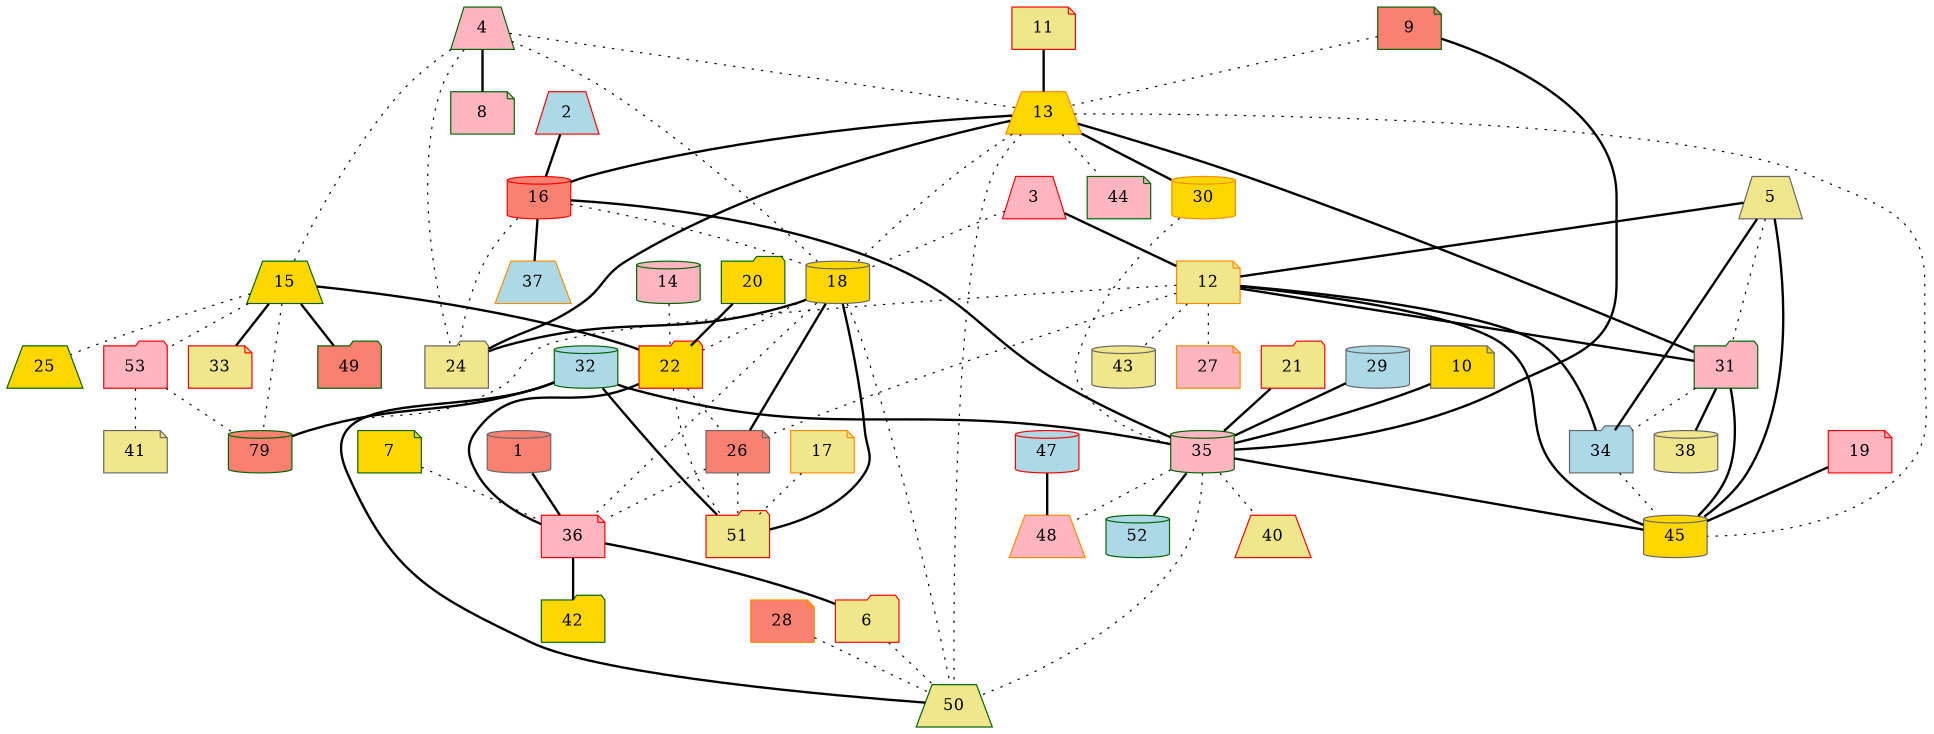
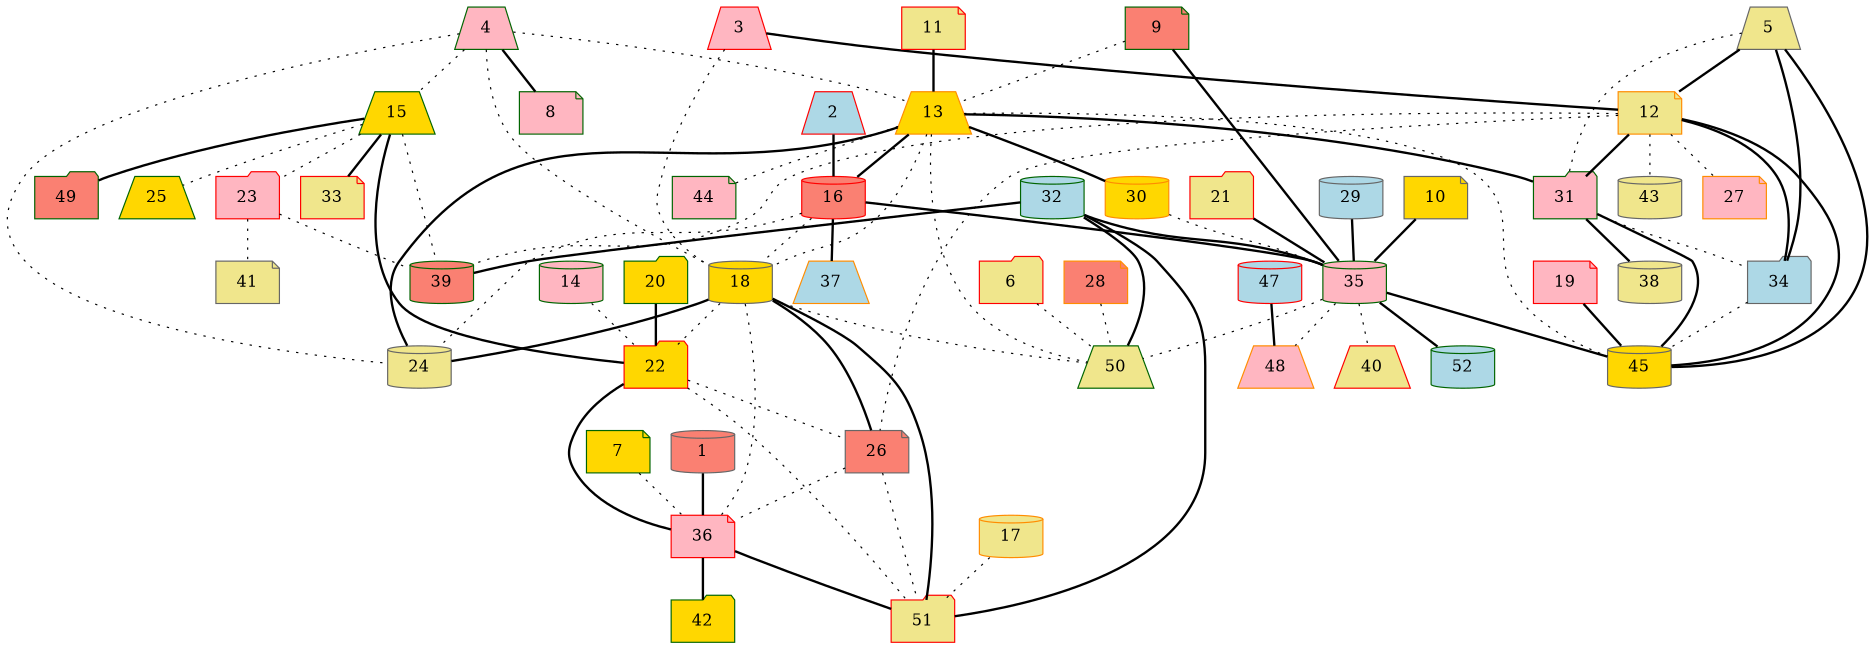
node "53": label "53" -> "23"
node "24": shape folder -> cylinder
node "79": label "79" -> "39"
node "17": shape note -> cylinder
edge "36" -- "6": now "36" -- "51"
